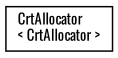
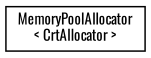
node "CrtAllocator < CrtAllocator >": label "CrtAllocator < CrtAllocator >" -> "MemoryPoolAllocator < CrtAllocator >"
